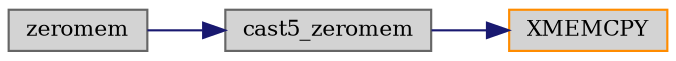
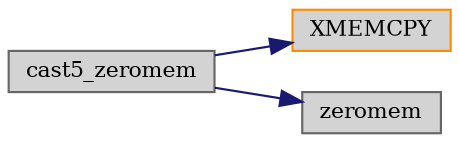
edge "zeromem" -> "cast5_zeromem": reversed
